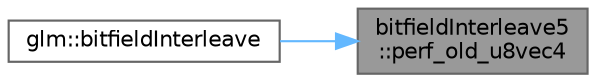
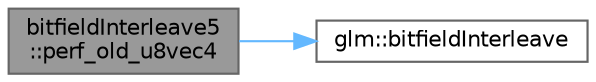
edge "glm::bitfieldInterleave" -> "bitfieldInterleave5 ::perf_old_u8vec4": reversed
